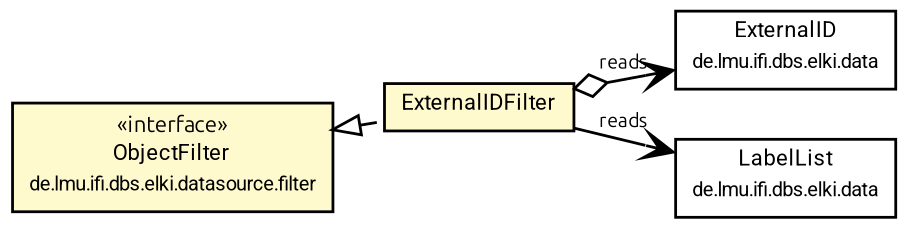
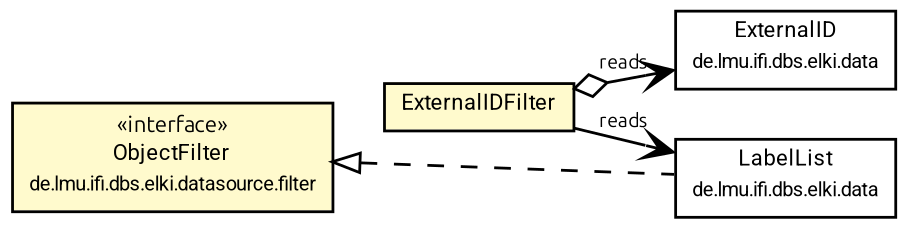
edge "ExternalIDFilter" -> "ObjectFilter": now "LabelList" -> "ObjectFilter"
